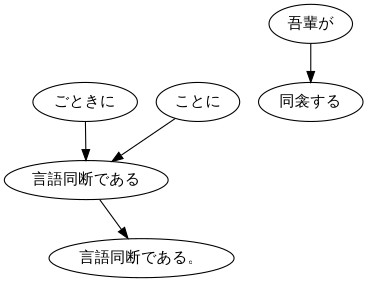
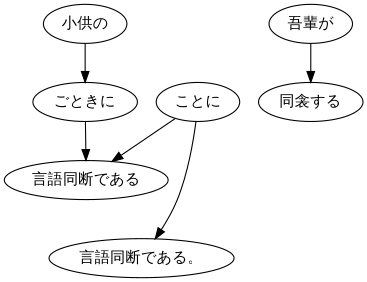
node "小供の": added
edge "言語同断である" -> "言語同断である。": now "ことに" -> "言語同断である。"
